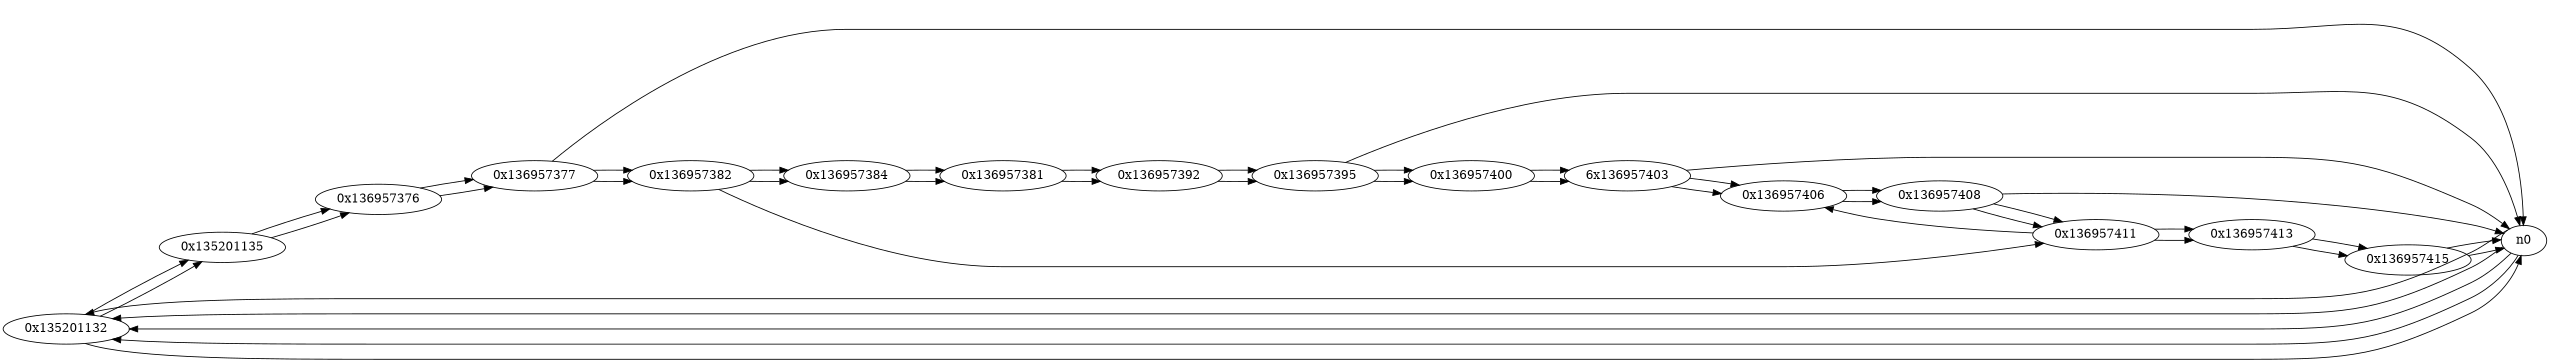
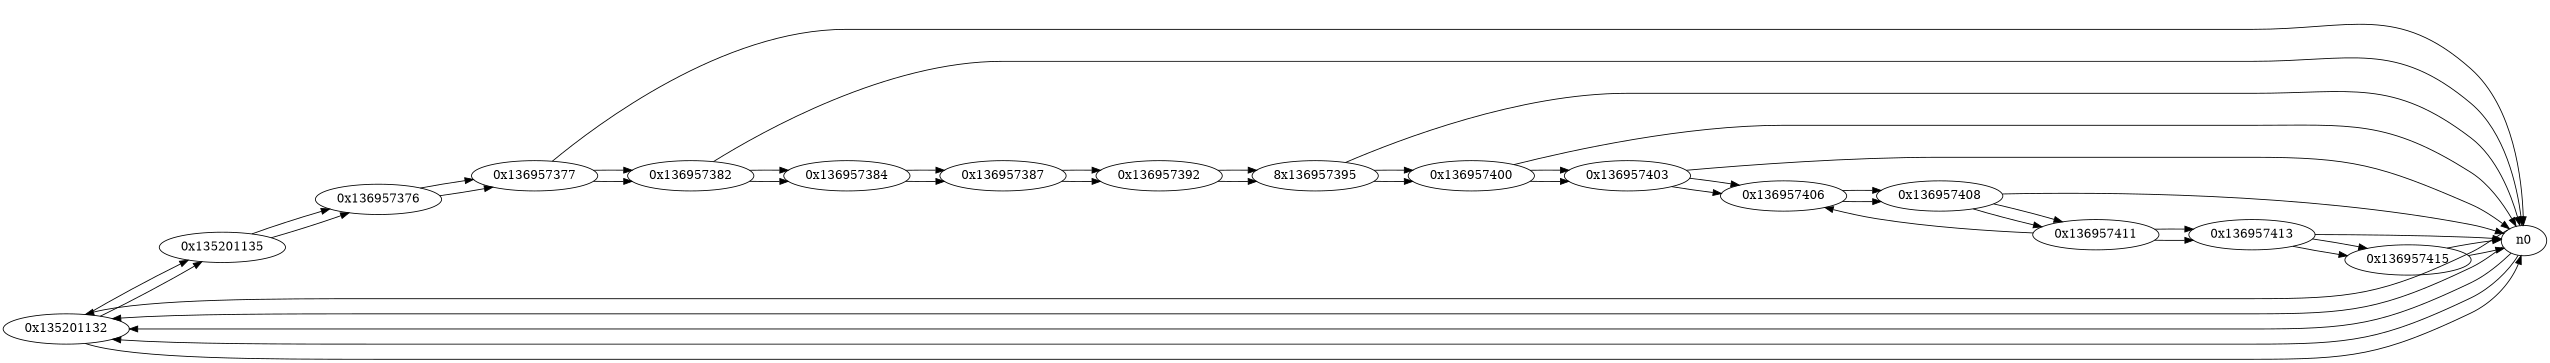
edge "0x136957400" -> "n0": added
node "0x136957381": label "0x136957381" -> "0x136957387"
node "0x136957395": label "0x136957395" -> "8x136957395"
node "6x136957403": label "6x136957403" -> "0x136957403"
edge "0x136957413" -> "n0": added
edge "0x136957382" -> "0x136957411": now "0x136957382" -> "n0"
